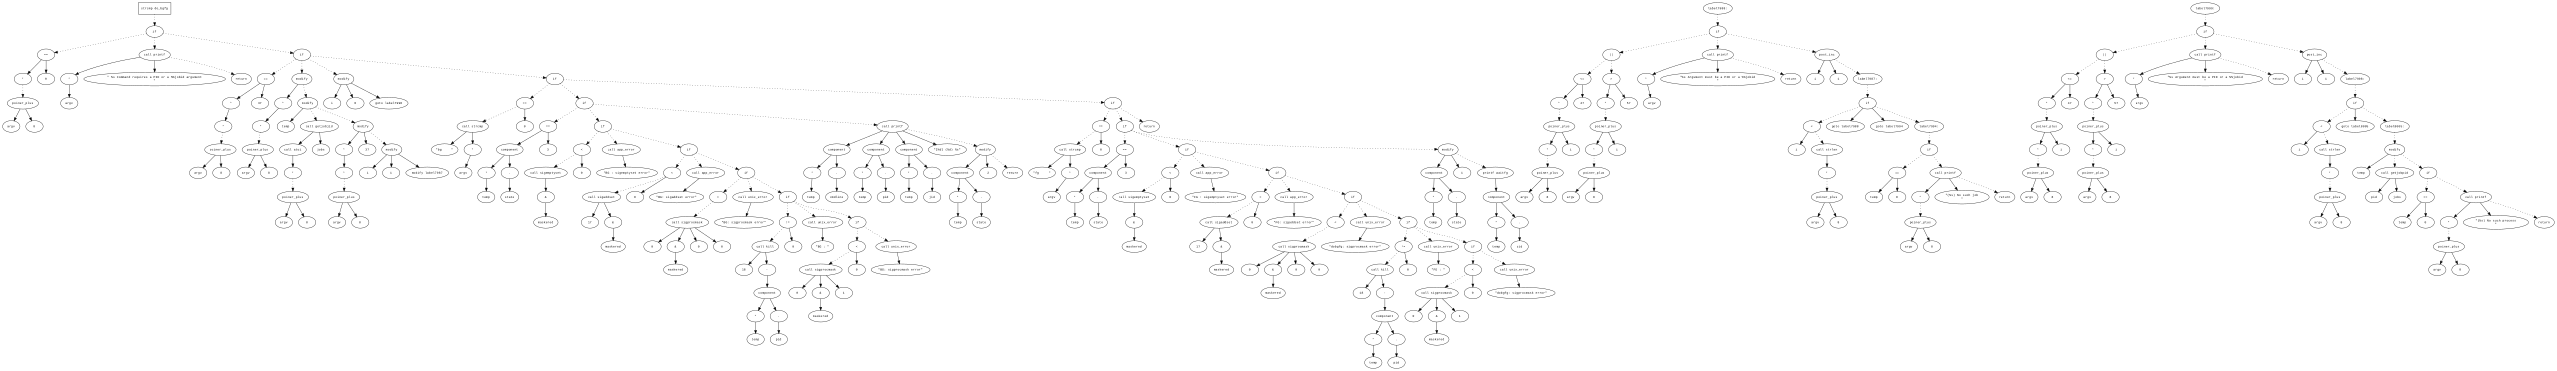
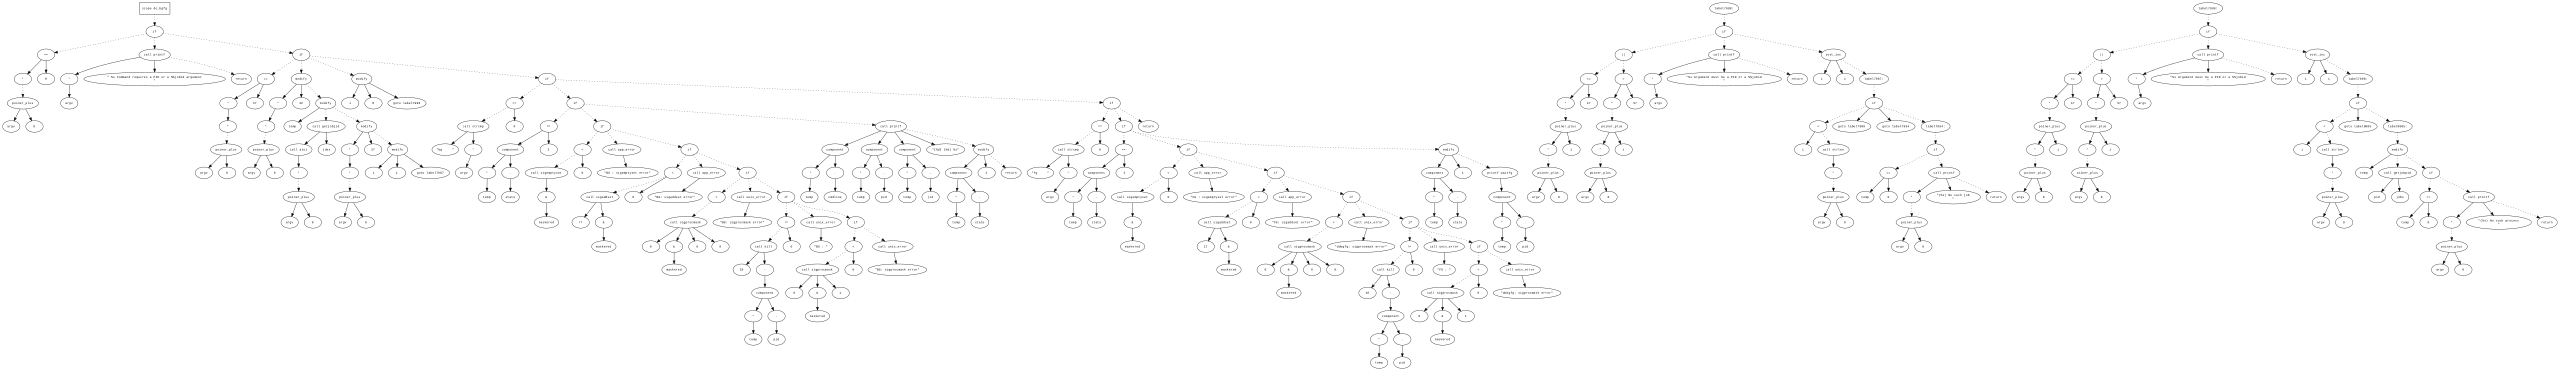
node "strcmp do_bgfg": label "strcmp do_bgfg" -> "scope do_bgfg"
node "32": added
node "modify label7987": label "modify label7987" -> "goto label7987"
